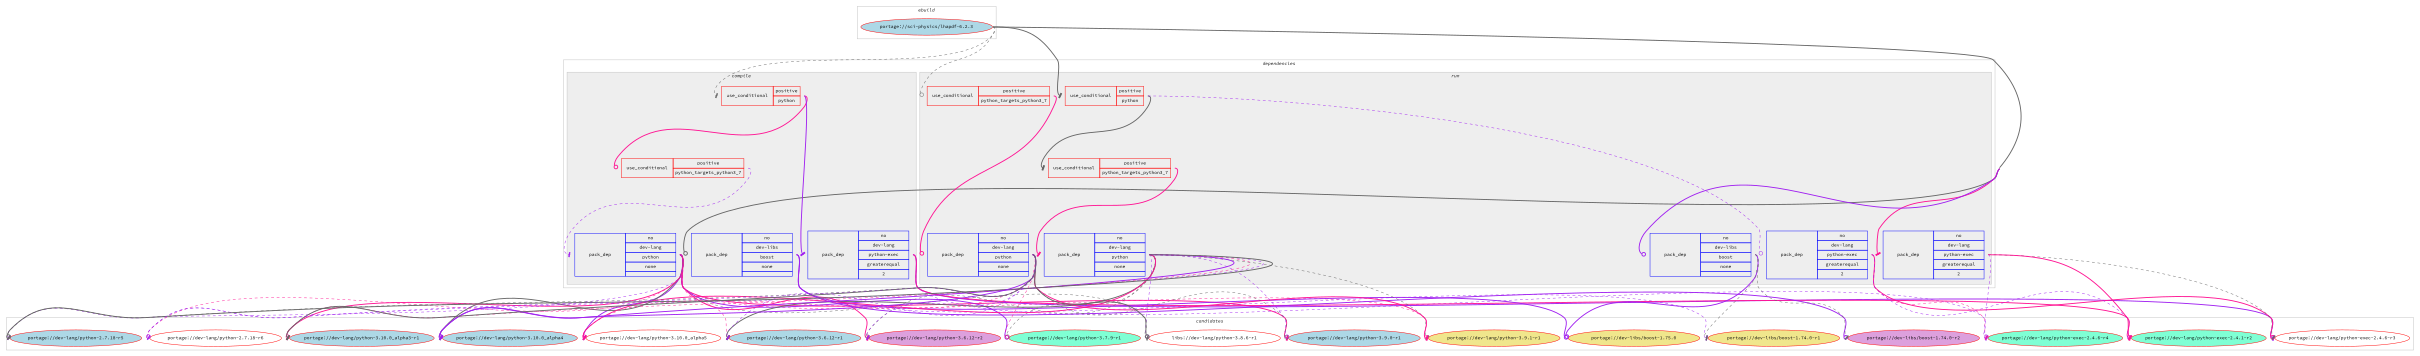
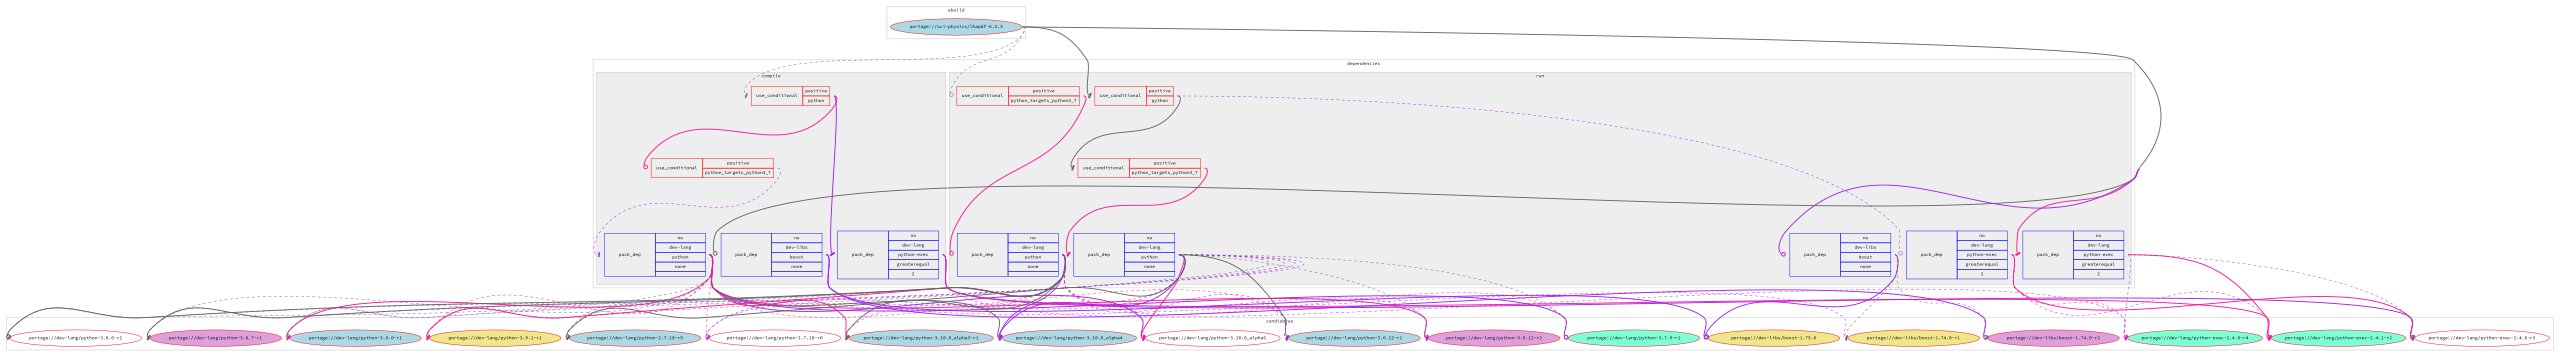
node "portage://dev-lang/python-3.8.7-r1": added
node "libs://dev-lang/python-3.8.6-r1": label "libs://dev-lang/python-3.8.6-r1" -> "portage://dev-lang/python-3.8.6-r1"
